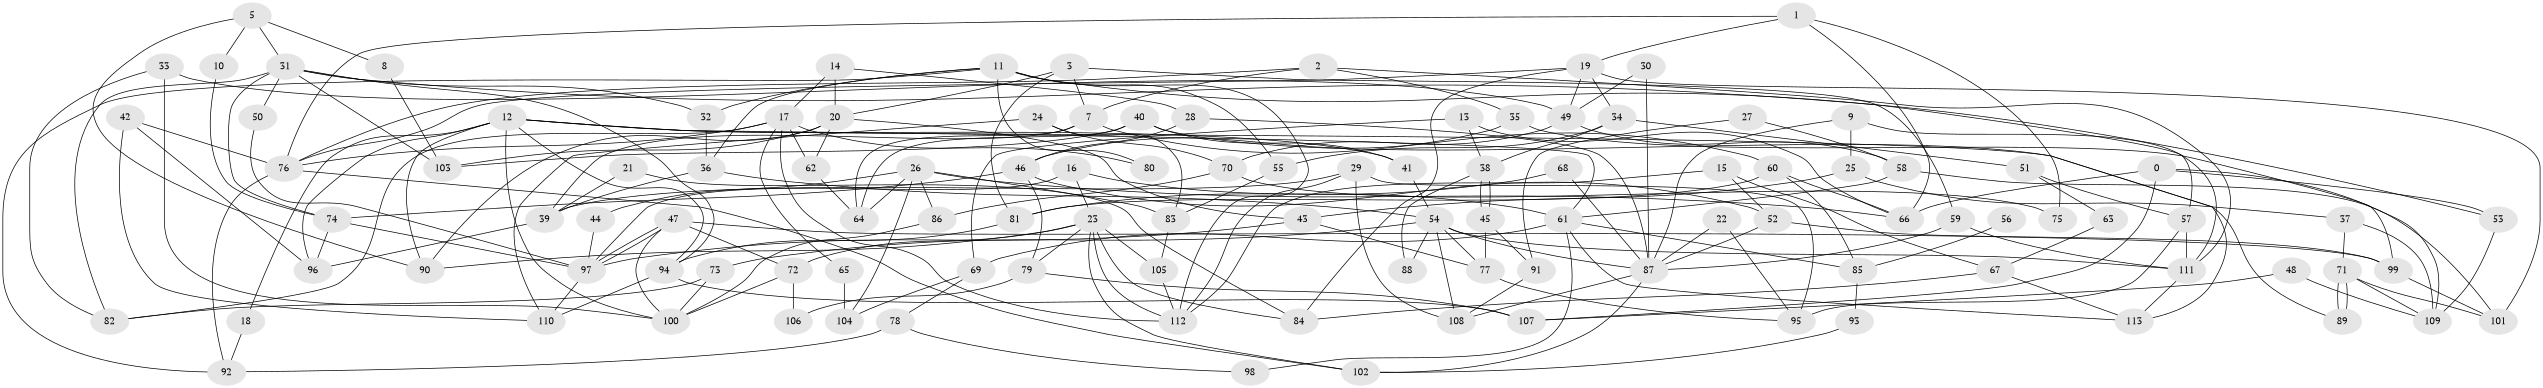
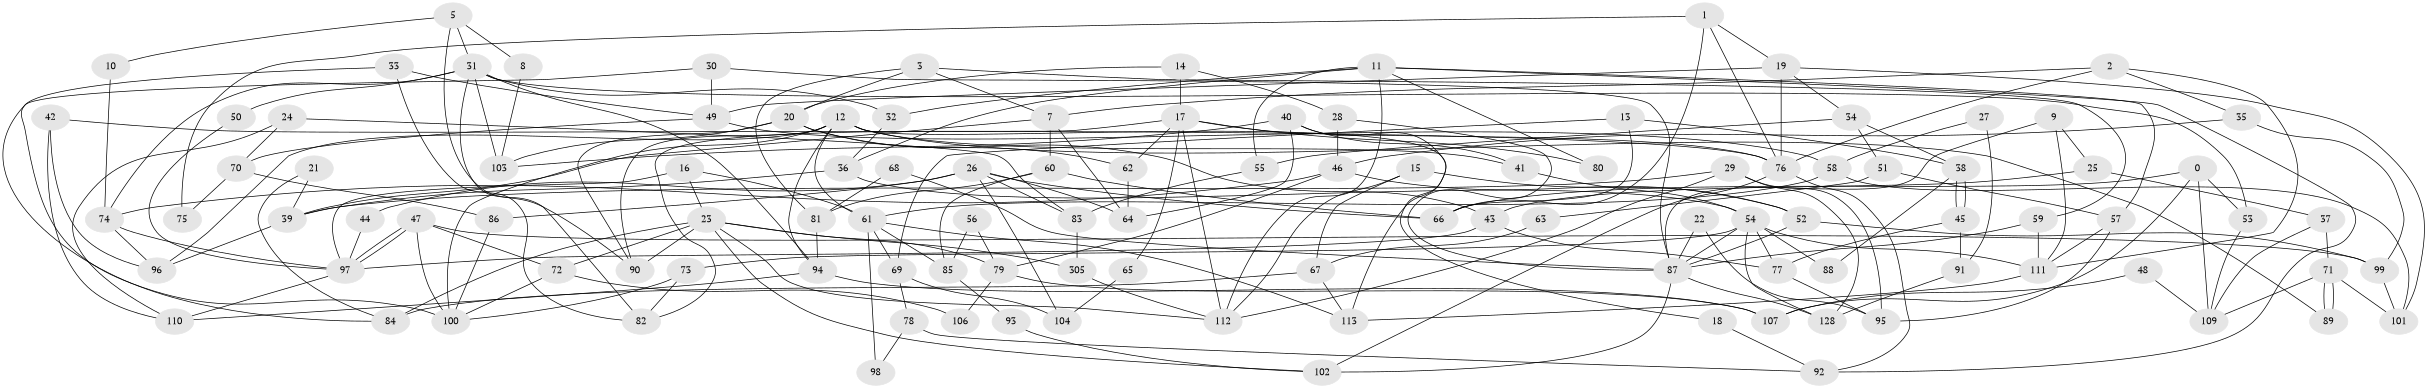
edge "19" -- "84": now "30" -- "84"
edge "56" -- "79": added
node "105": label "105" -> "305"
node "108": label "108" -> "128"
